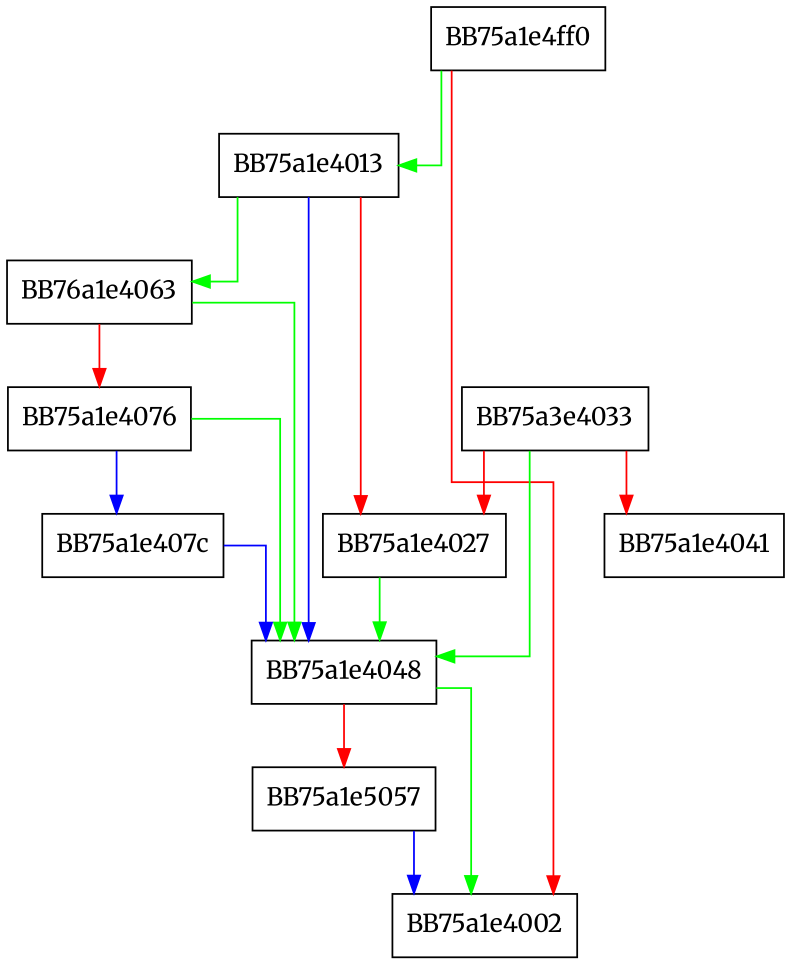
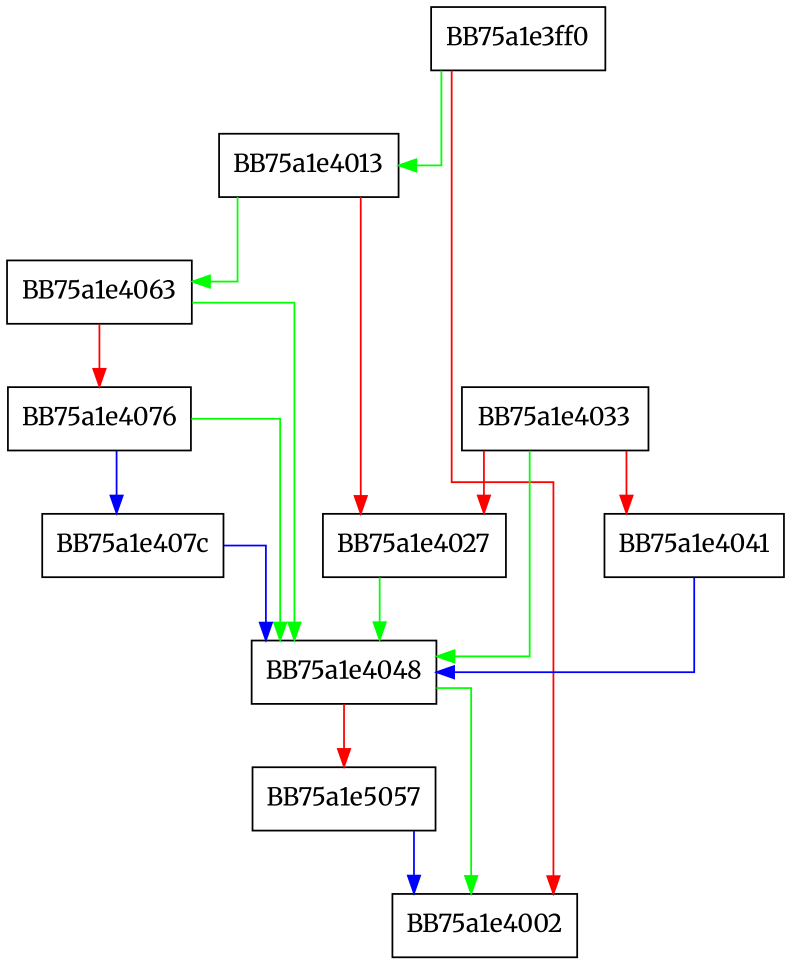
node "BB75a1e4ff0": label "BB75a1e4ff0" -> "BB75a1e3ff0"
node "BB76a1e4063": label "BB76a1e4063" -> "BB75a1e4063"
edge "BB75a1e4013" -> "BB75a1e4048": now "BB75a1e4041" -> "BB75a1e4048"
node "BB75a3e4033": label "BB75a3e4033" -> "BB75a1e4033"
